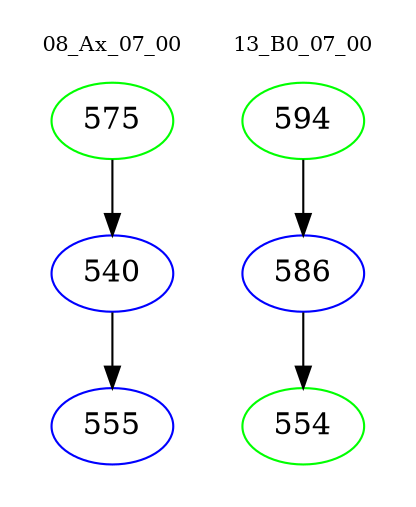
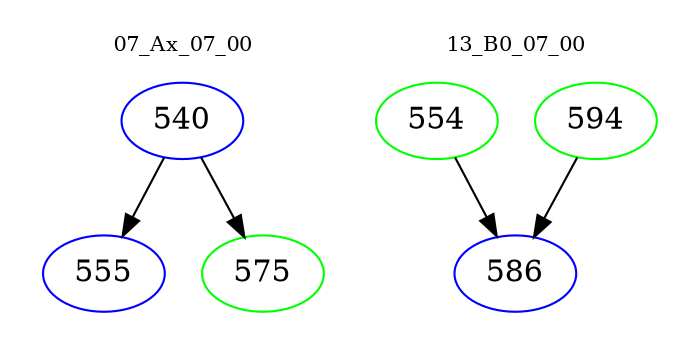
cluster "08_Ax_07_00": label "08_Ax_07_00" -> "07_Ax_07_00"
edge "575" -> "540": reversed
edge "586" -> "554": reversed
